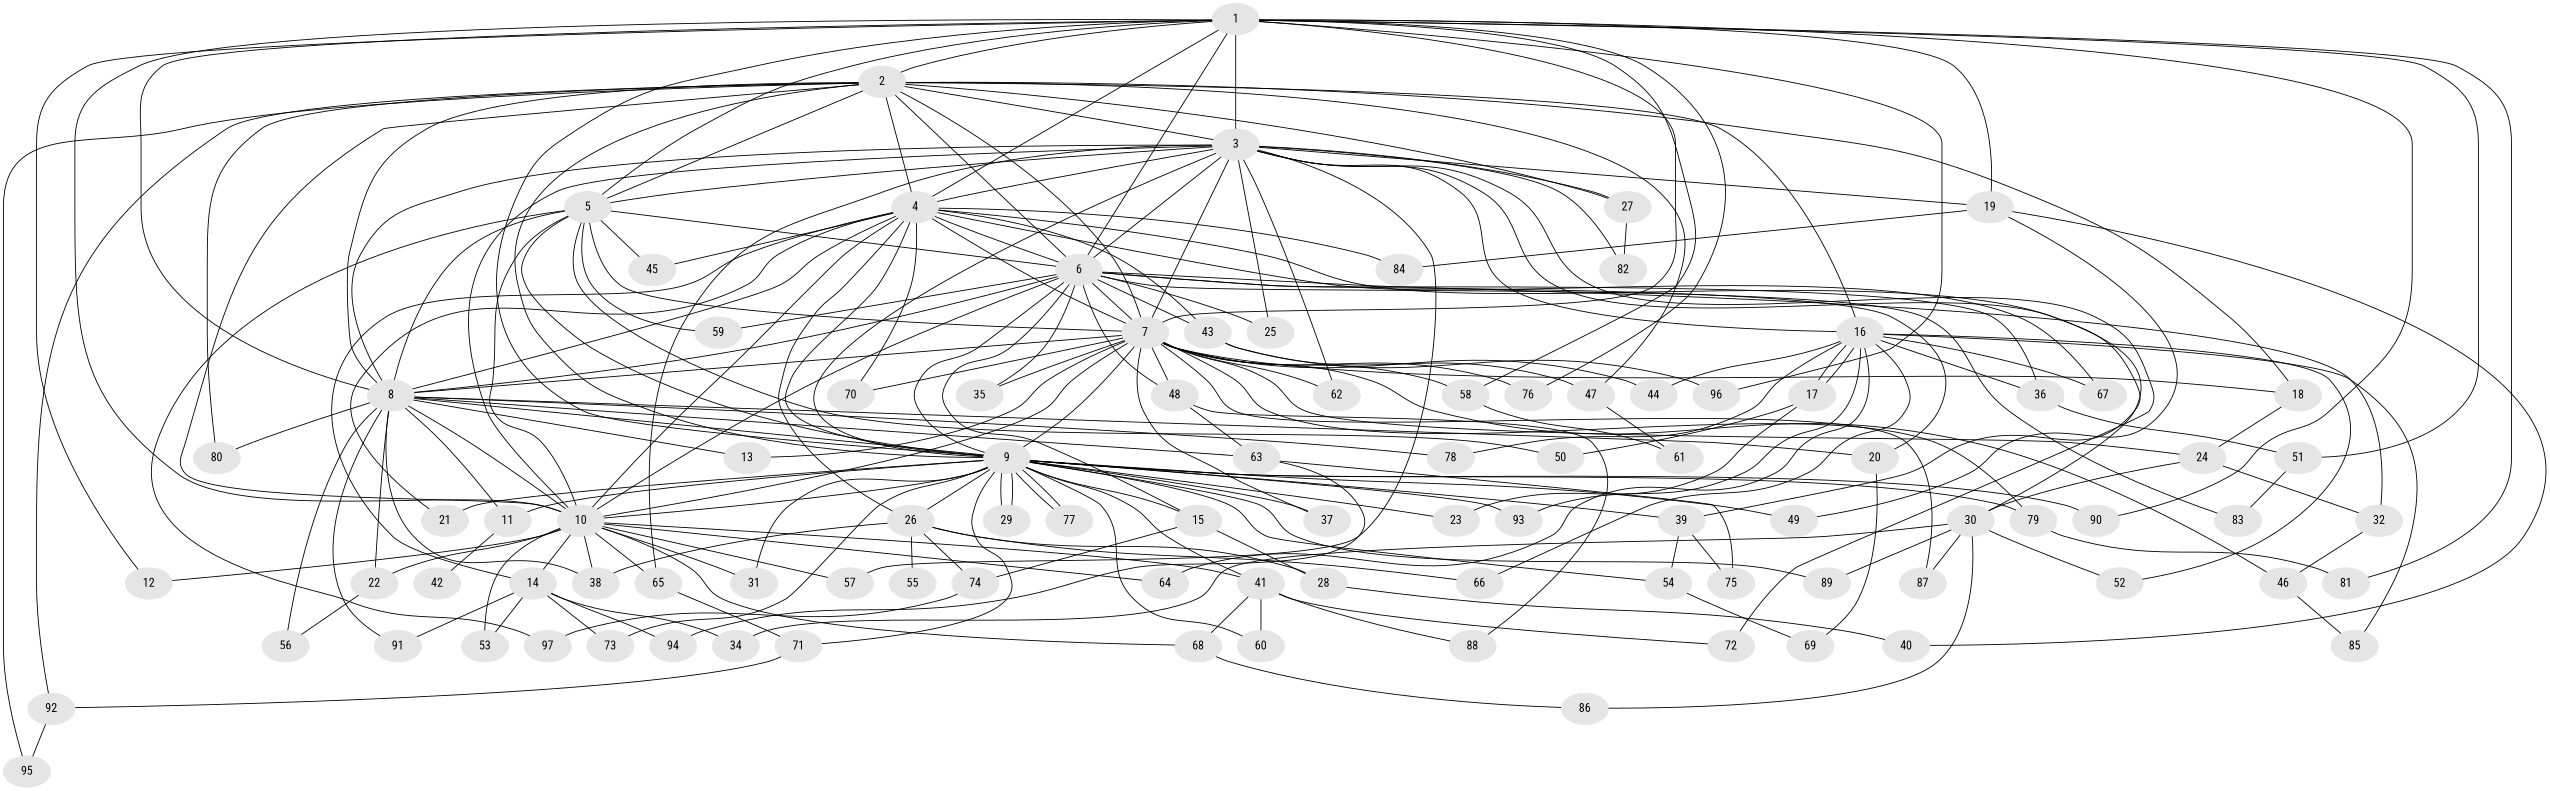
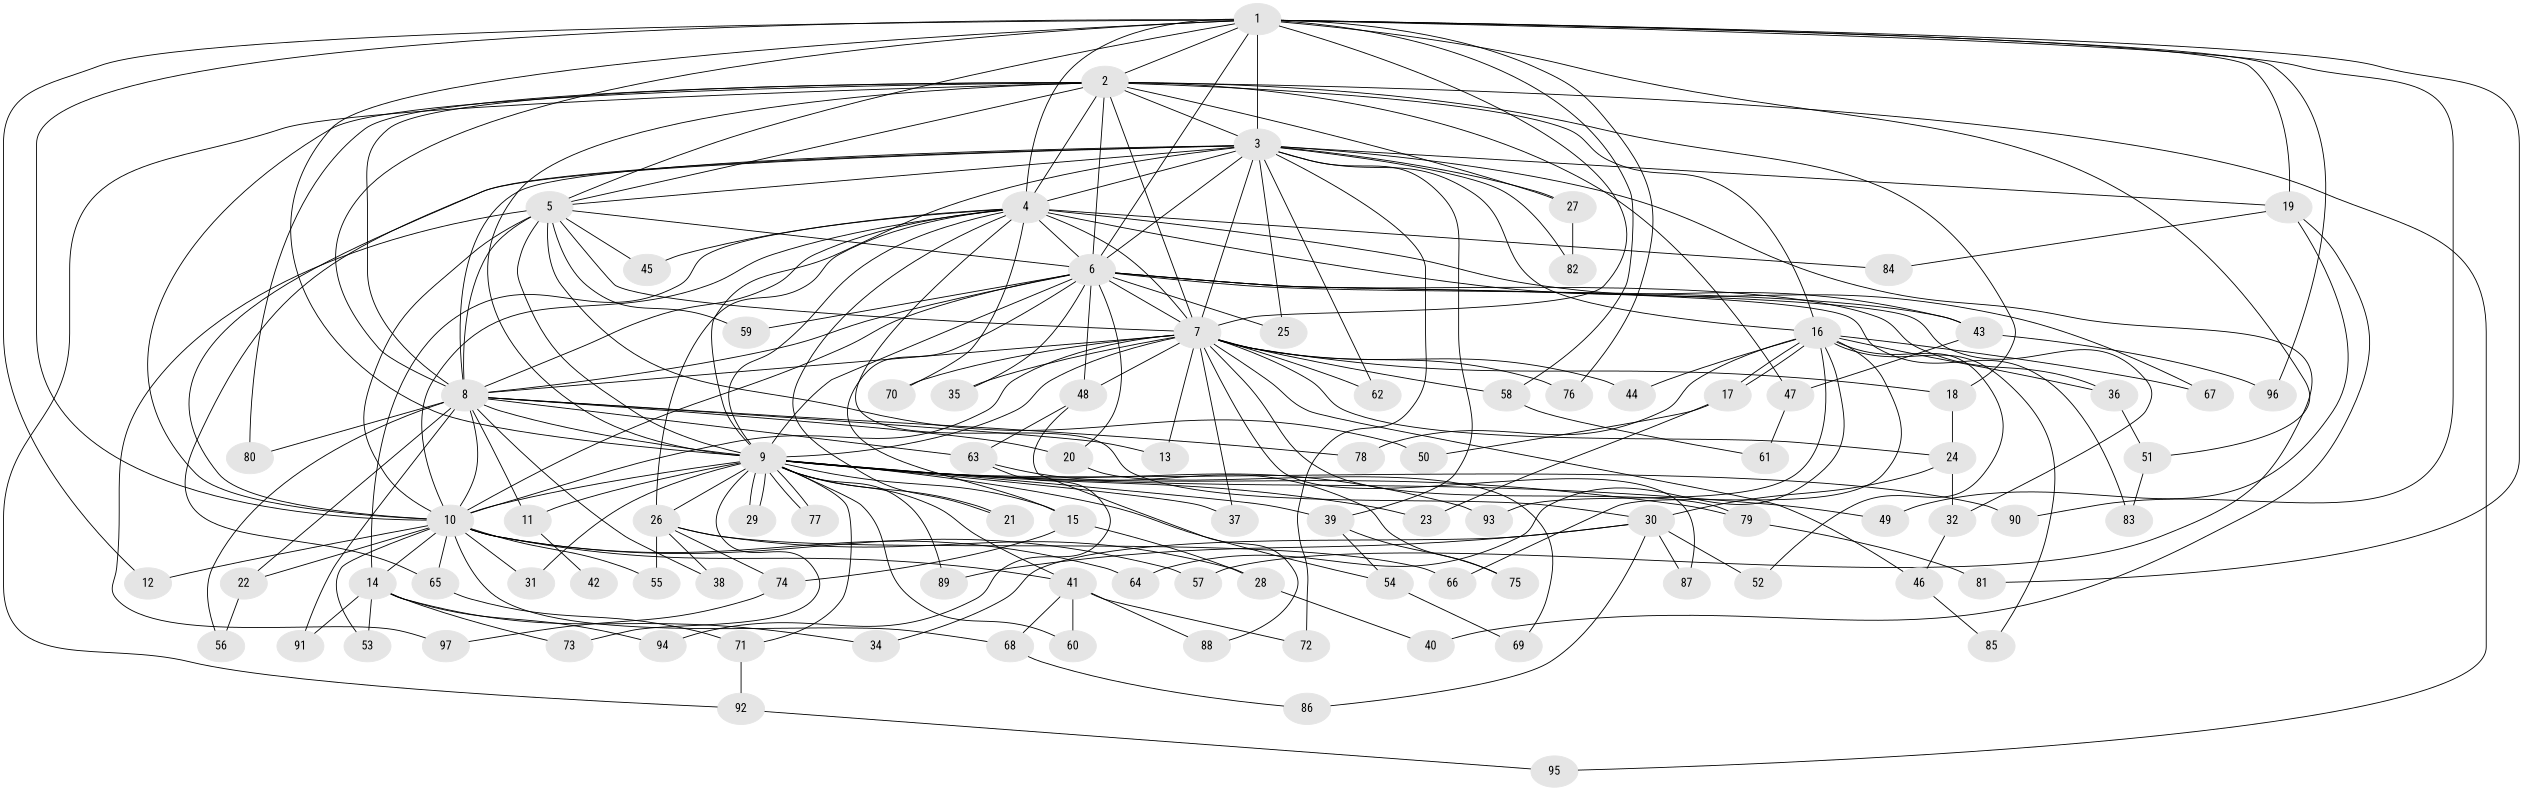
edge "10" -- "38": now "10" -- "55"
